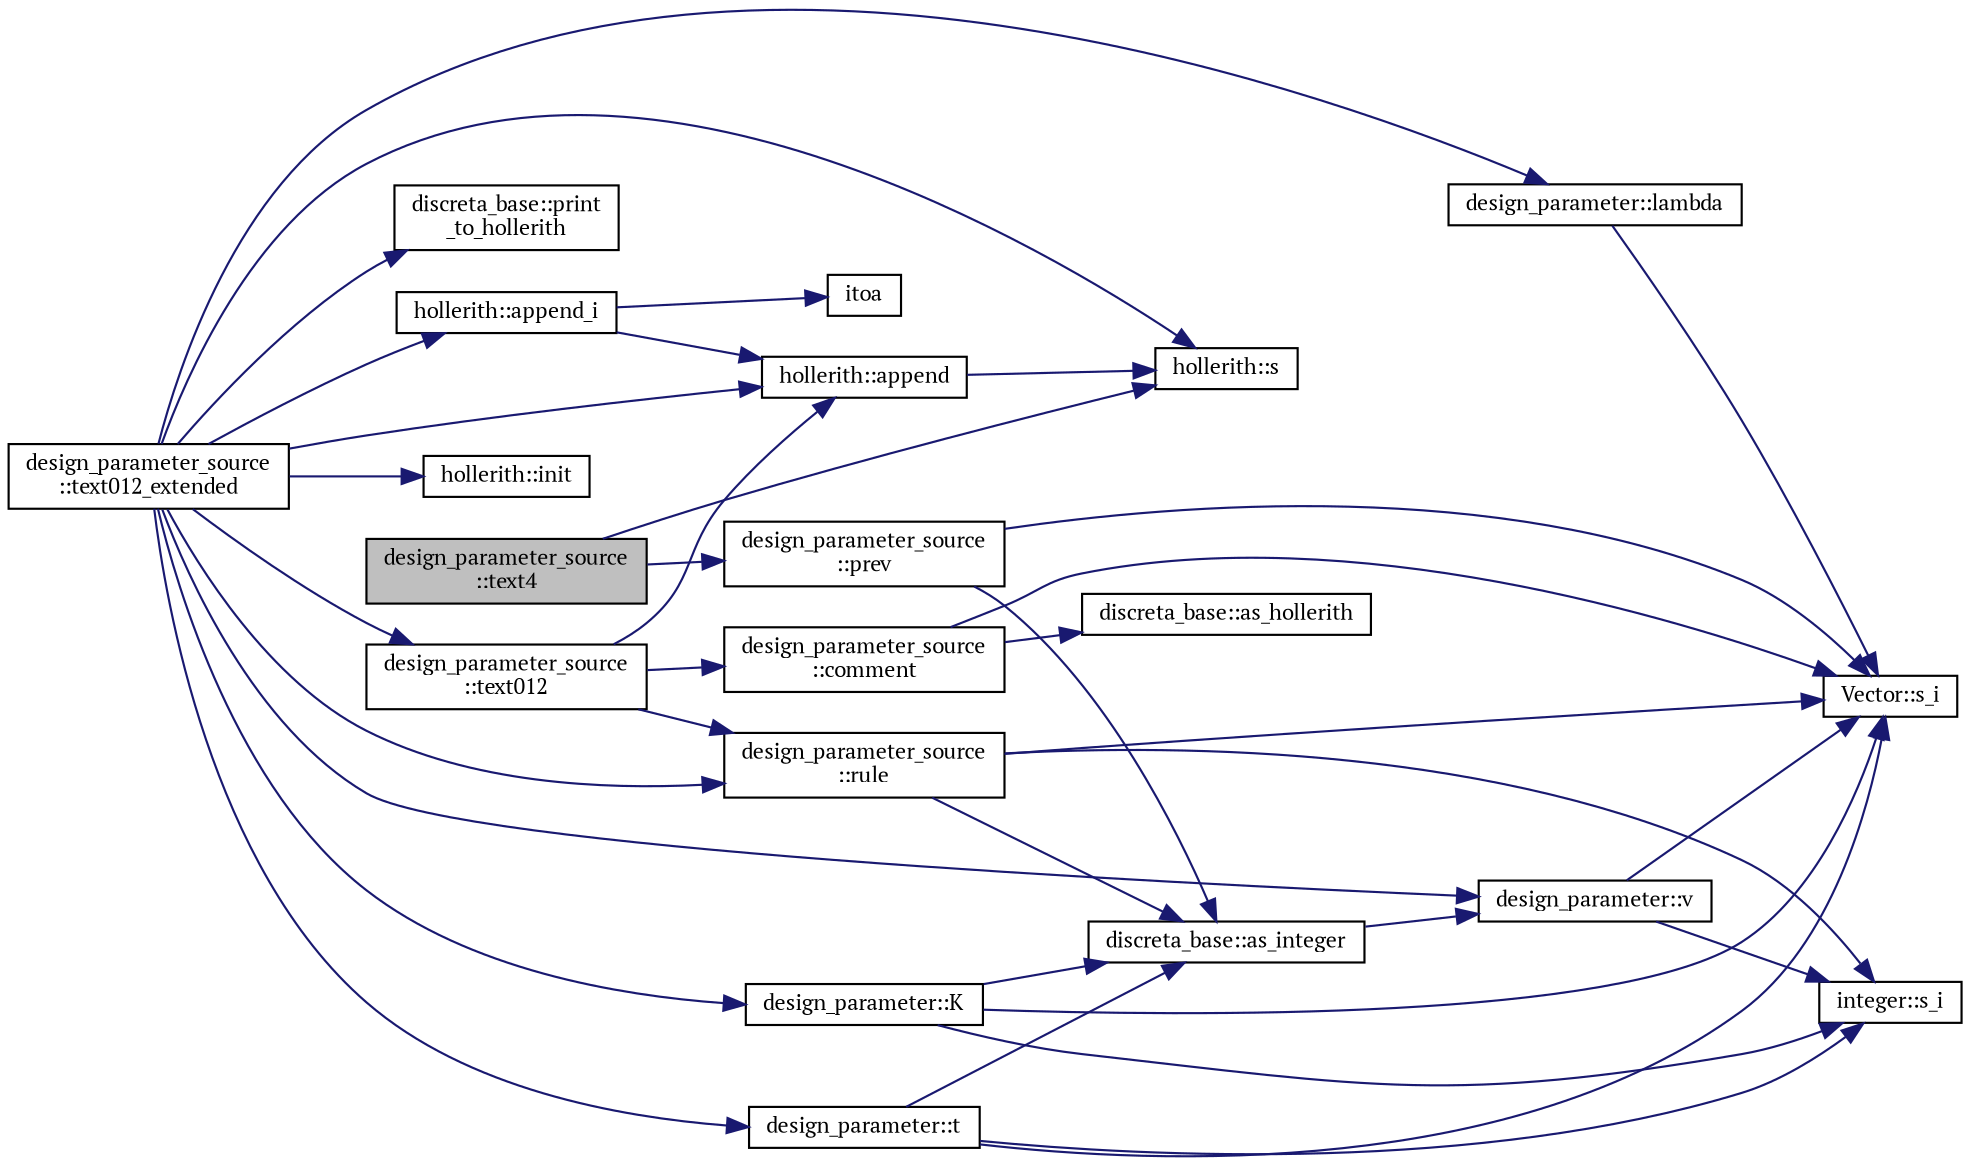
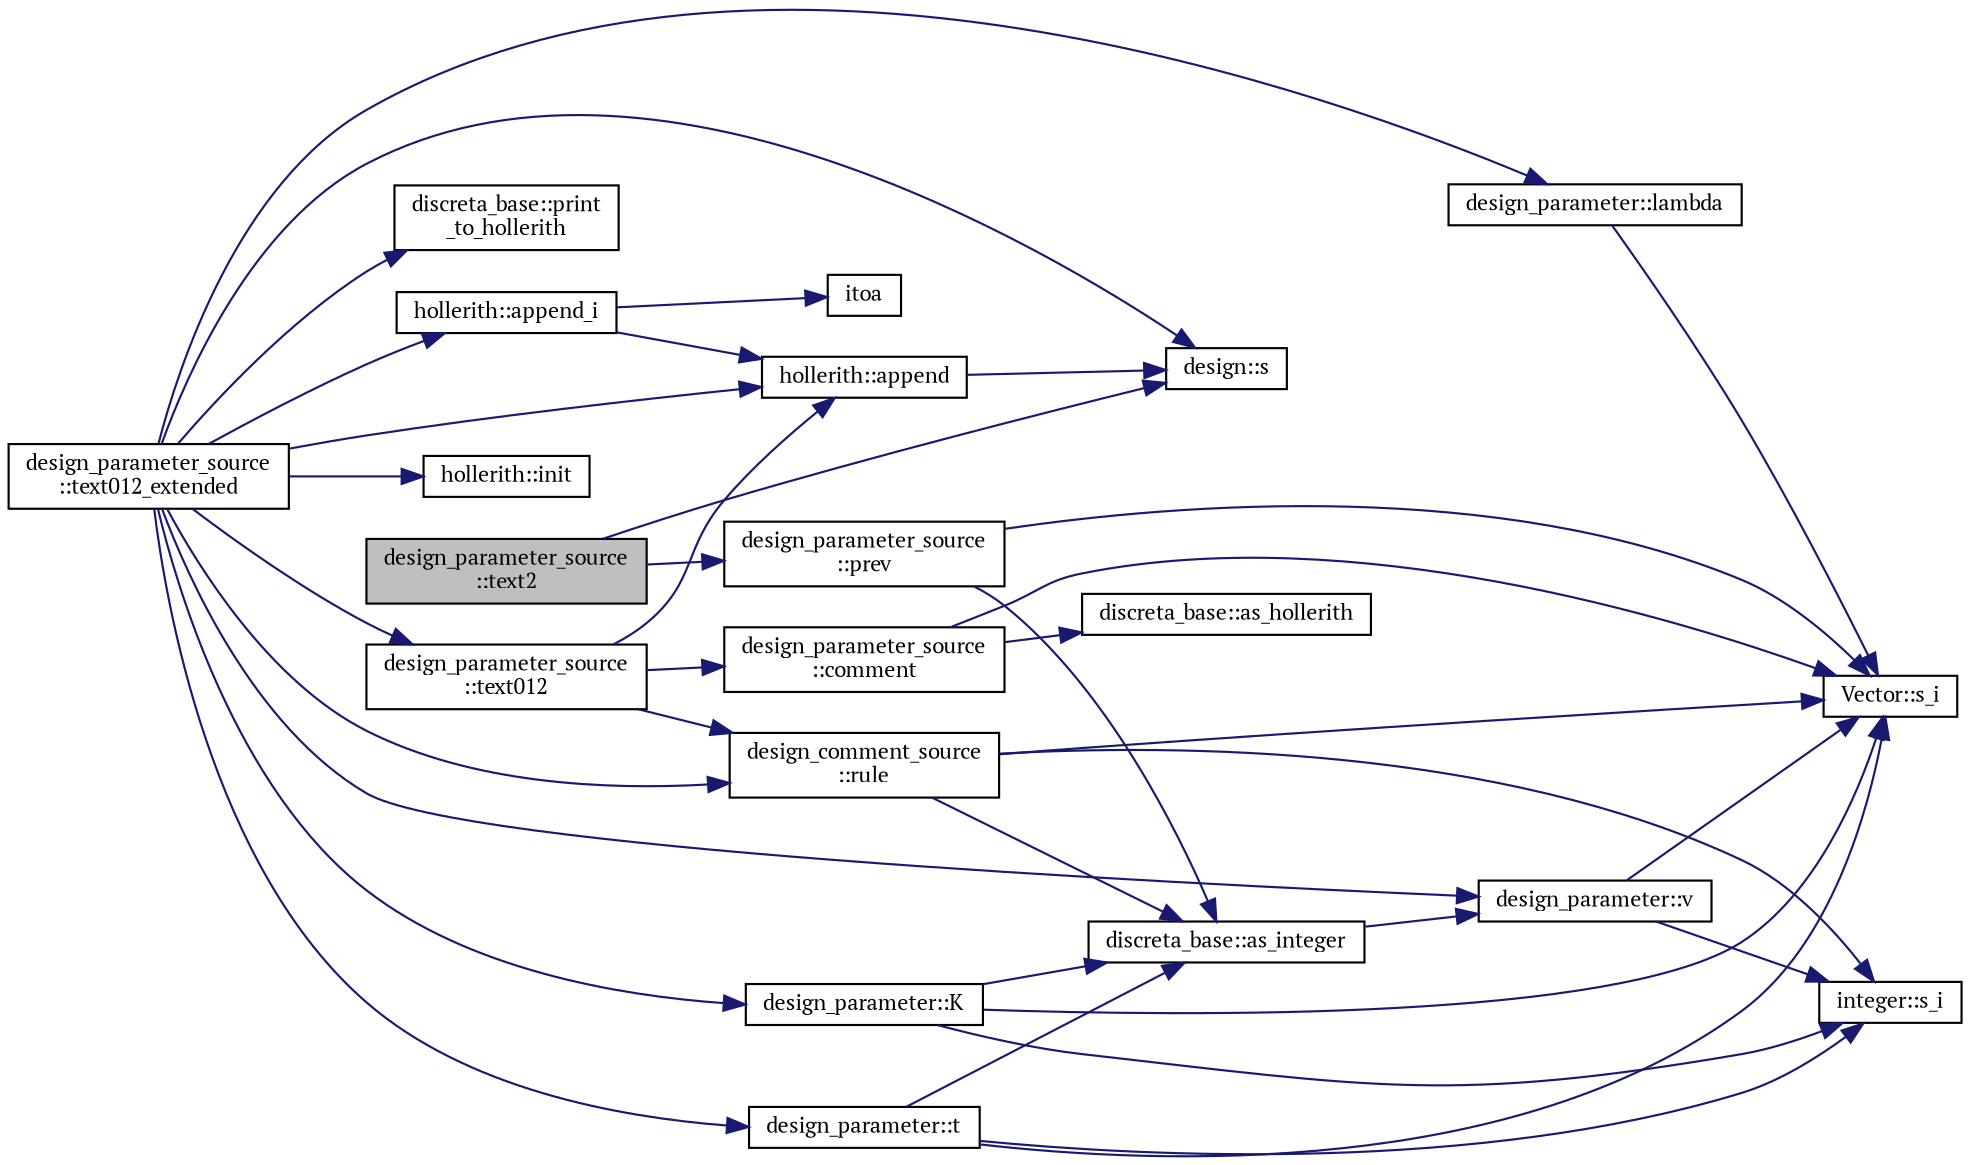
node "hollerith::s": label "hollerith::s" -> "design::s"
node "design_parameter_source ::text4": label "design_parameter_source ::text4" -> "design_parameter_source ::text2"
node "design_parameter_source ::rule": label "design_parameter_source ::rule" -> "design_comment_source ::rule"
